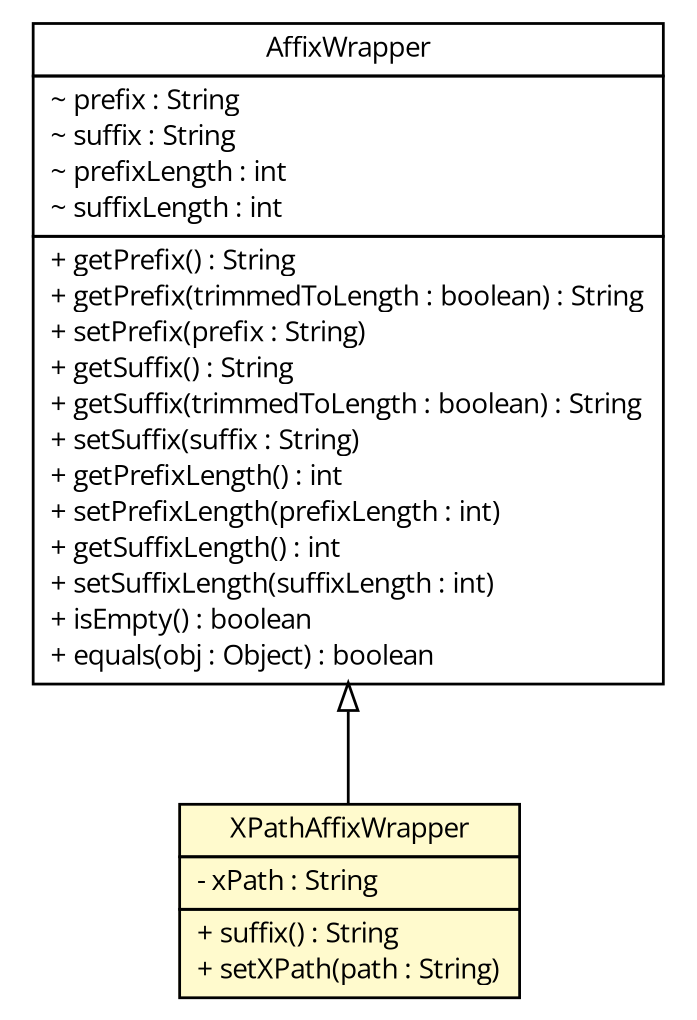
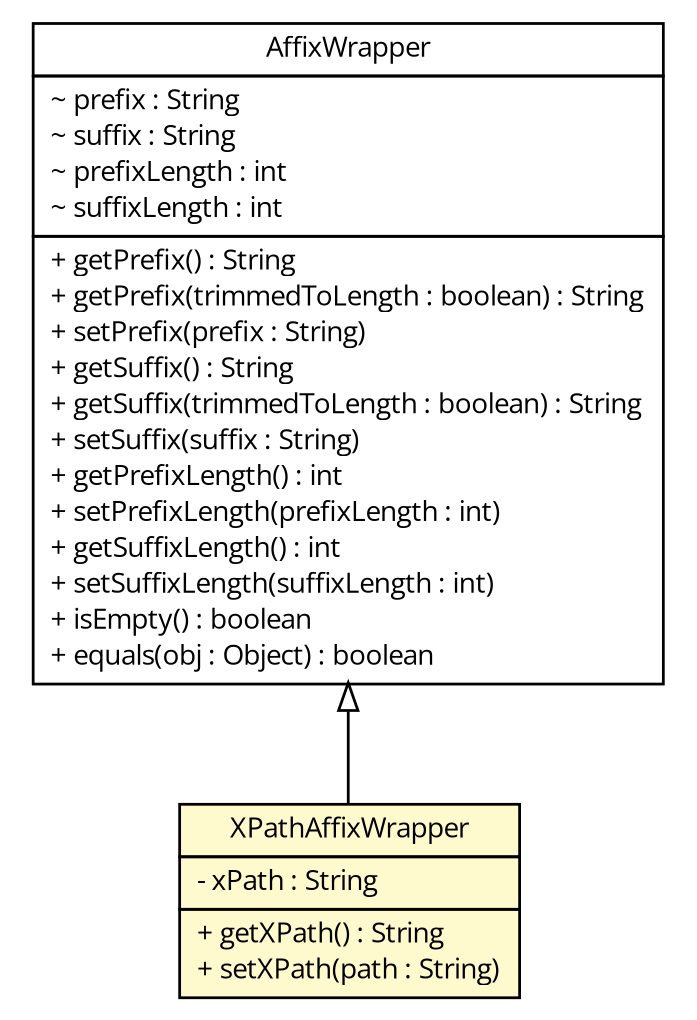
node "XPathAffixWrapper": text "+ suffix() : String" -> "+ getXPath() : String"
